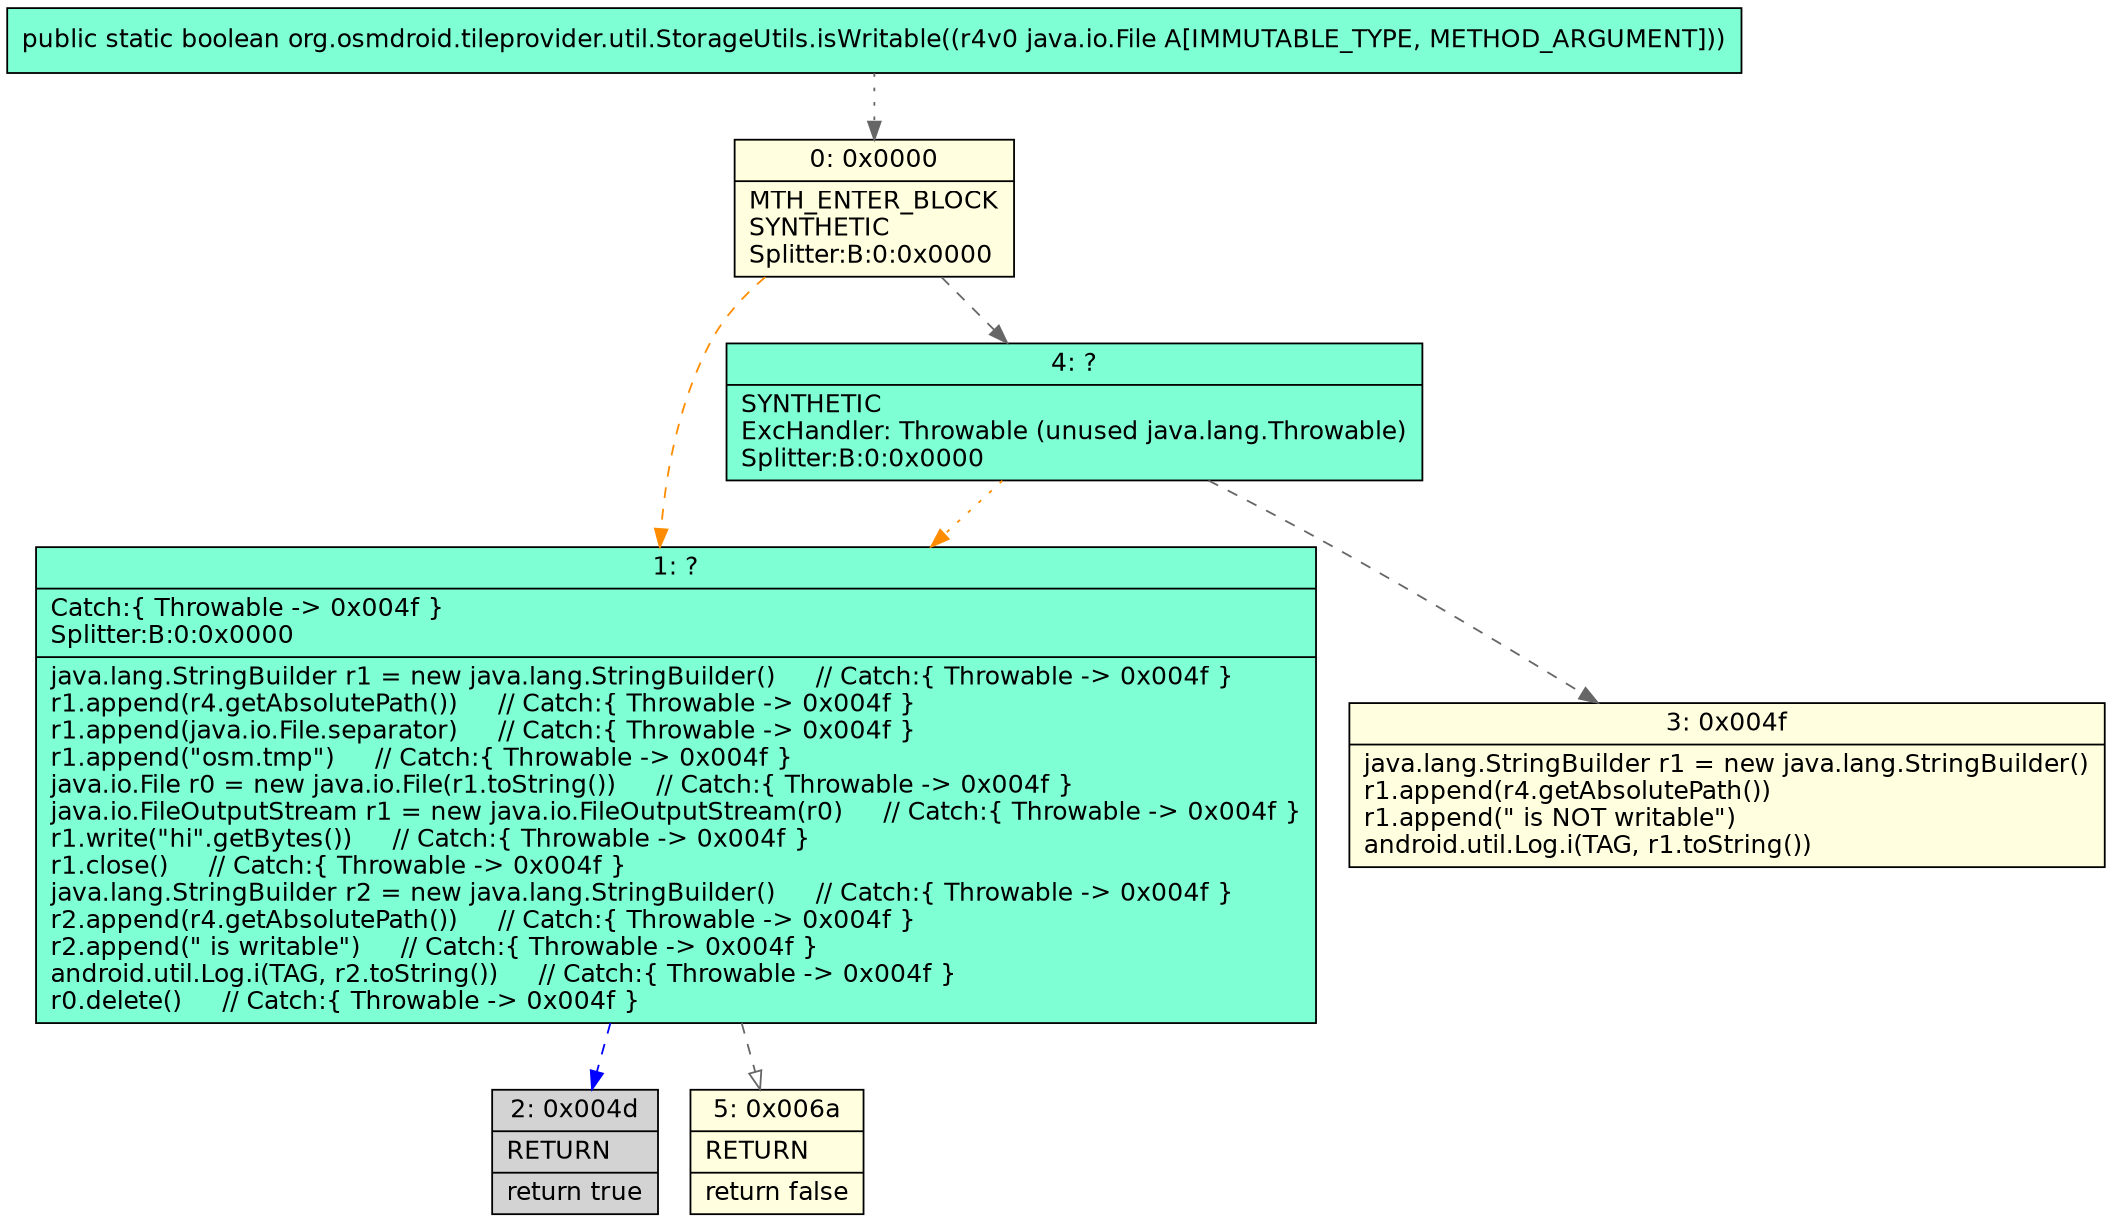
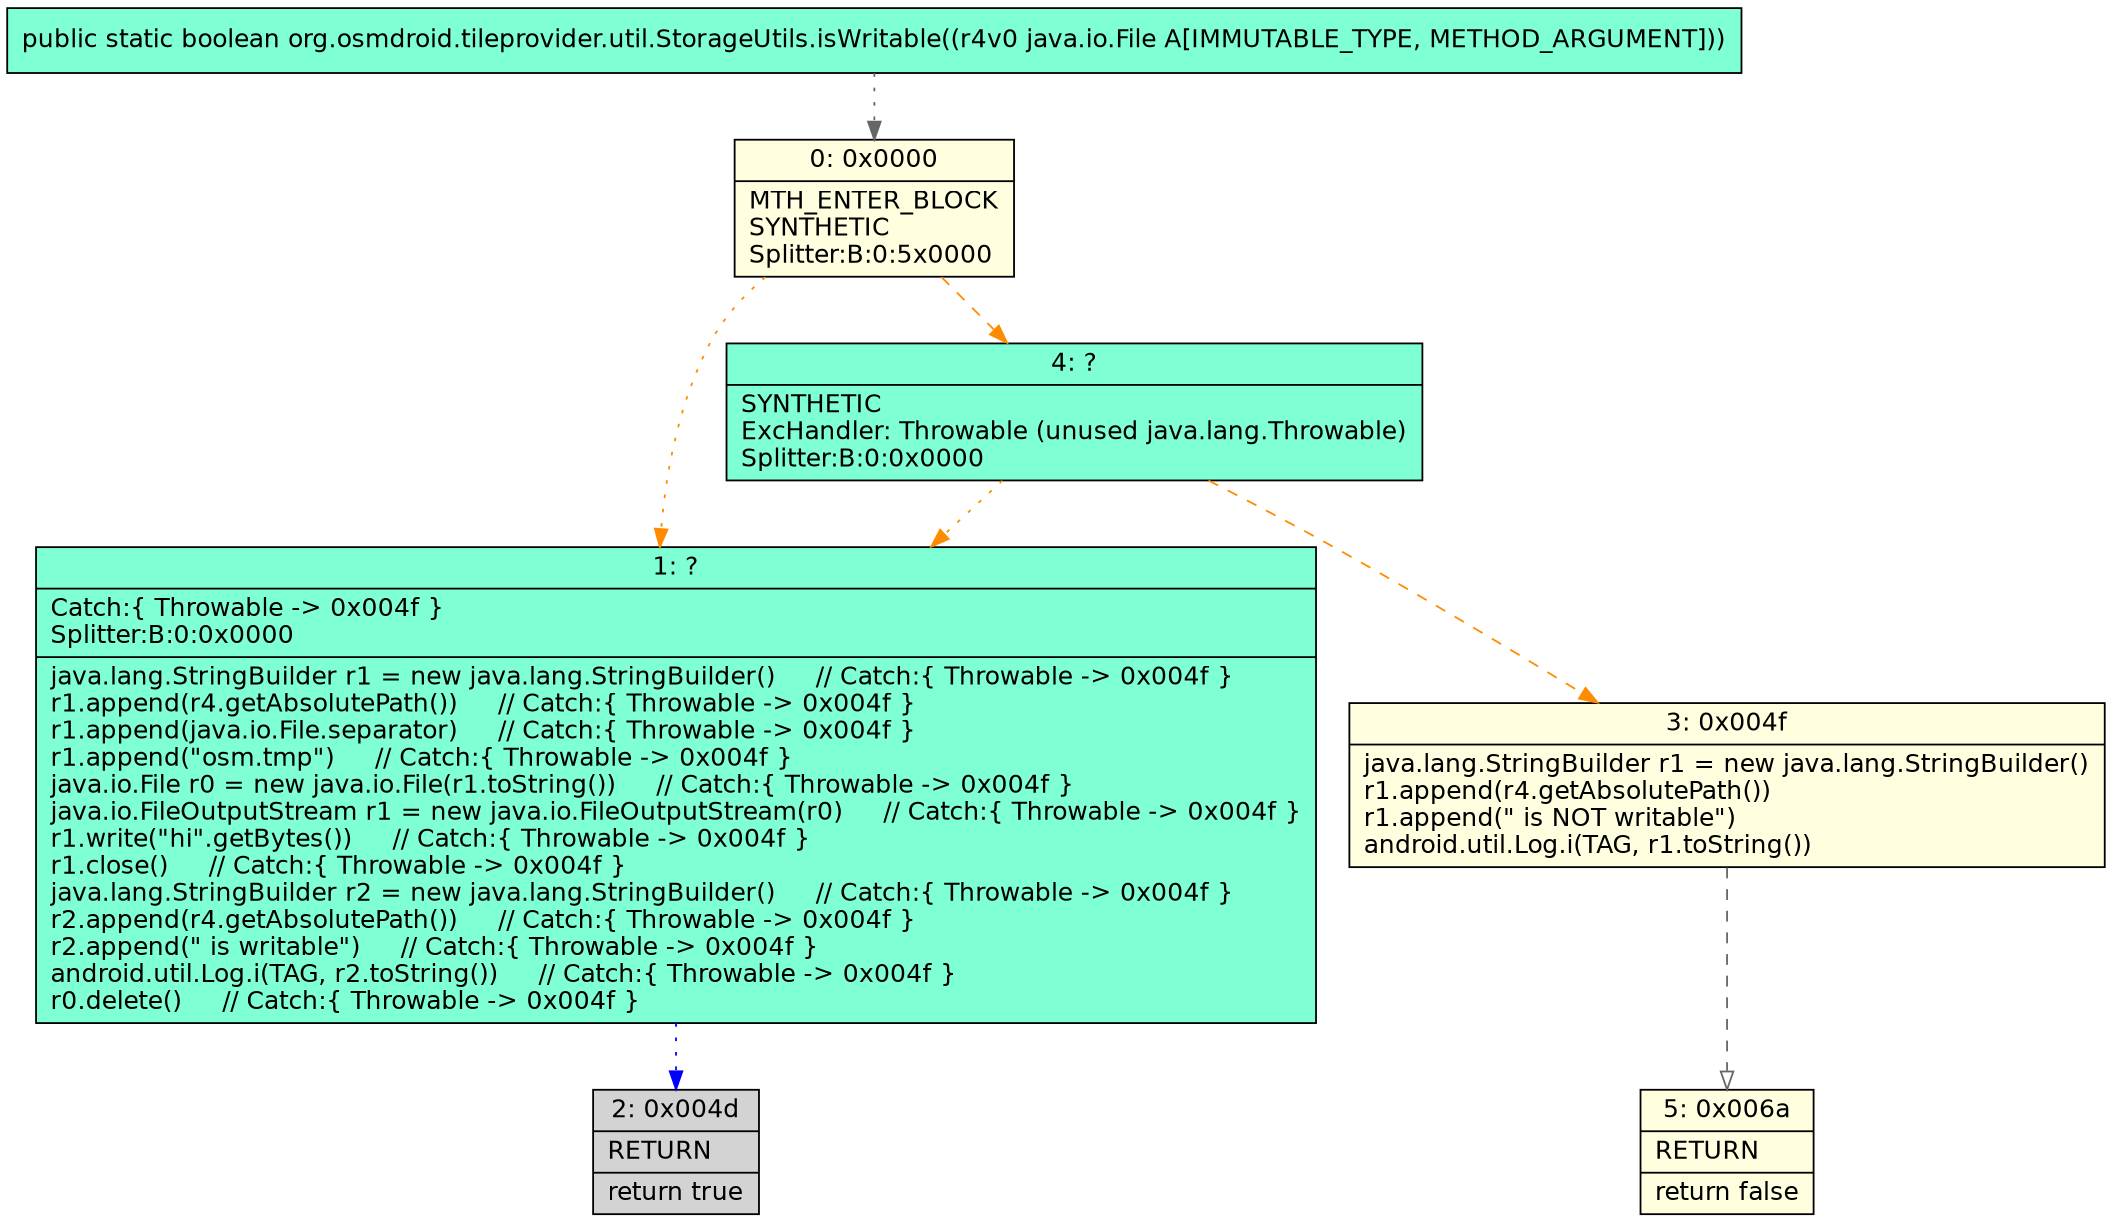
node "0: 0x0000": text "Splitter:B:0:0x0000" -> "Splitter:B:0:5x0000"
edge "0: 0x0000" -> "4: ?": color gray40 -> darkorange
edge "0: 0x0000" -> "1: ?": style dashed -> dotted
edge "4: ?" -> "3: 0x004f": color gray40 -> darkorange
edge "1: ?" -> "2: 0x004d": style dashed -> dotted
edge "1: ?" -> "5: 0x006a": now "3: 0x004f" -> "5: 0x006a"
